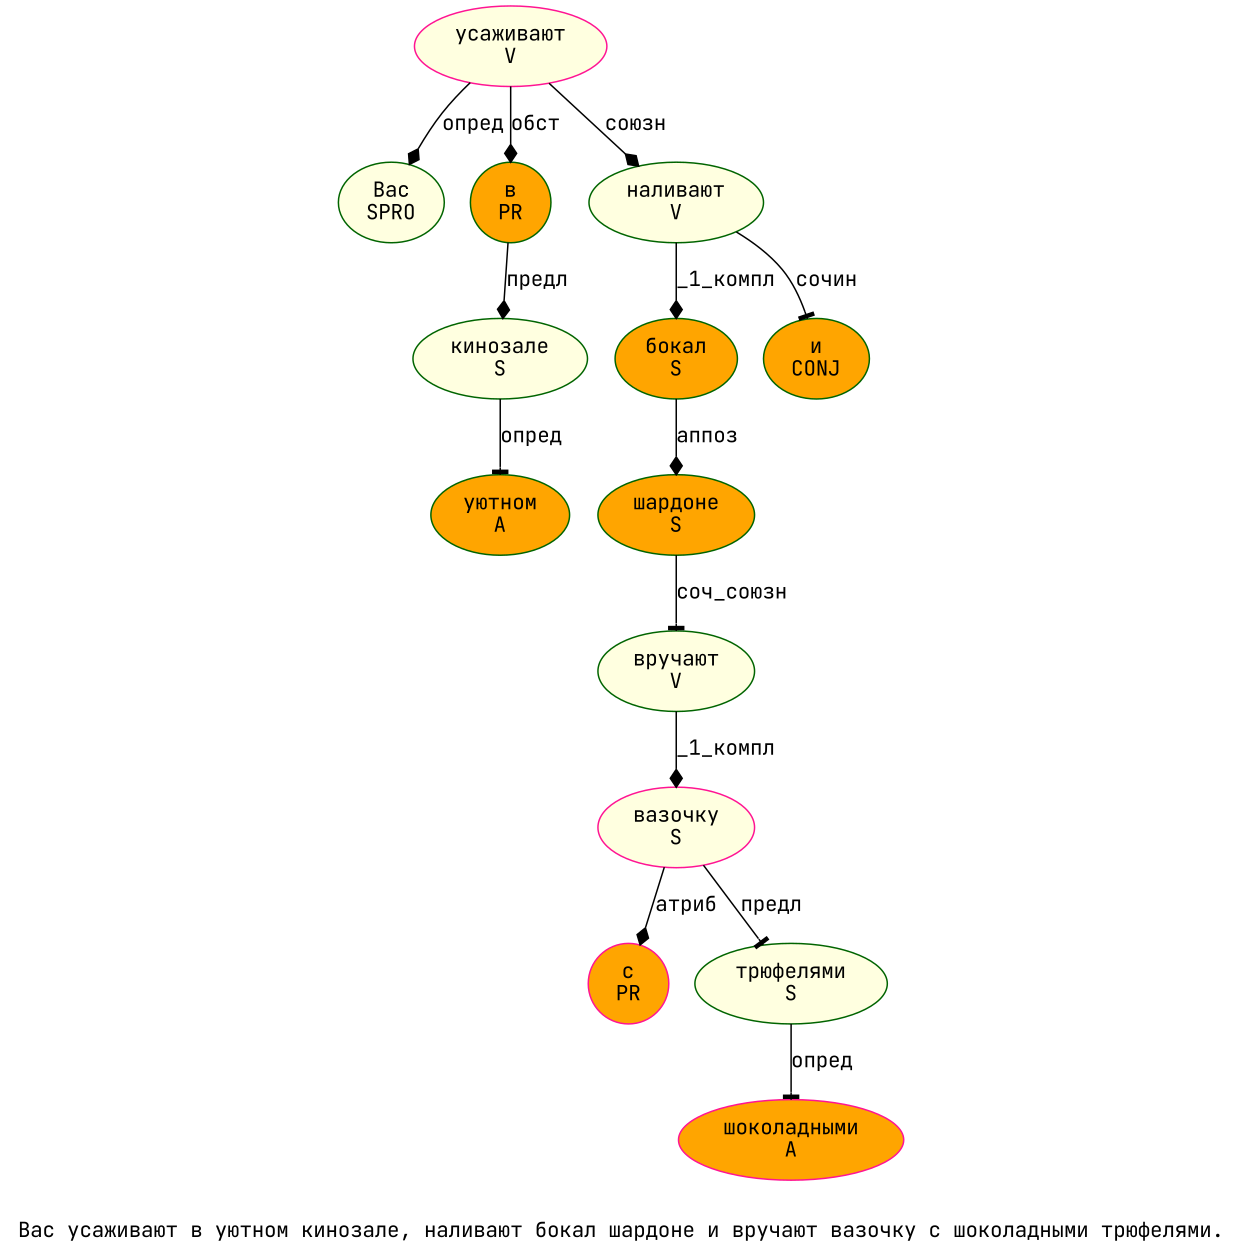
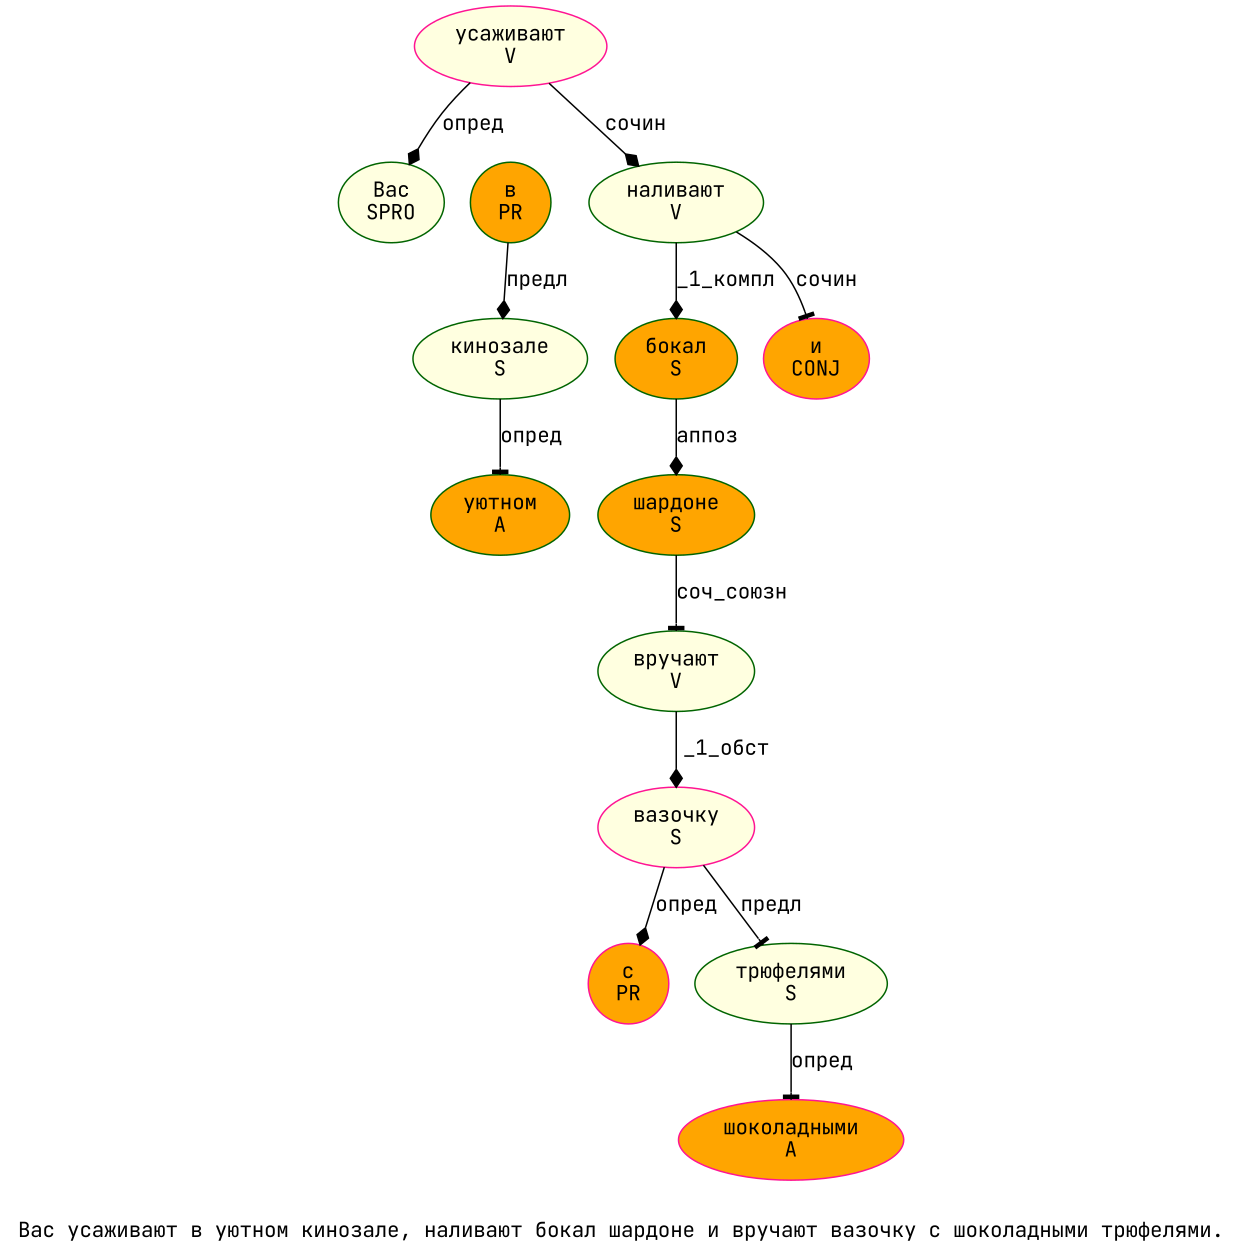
edge "усаживают V" -> "в PR": removed, label "обст"
edge "усаживают V" -> "наливают V": label "союзн" -> "сочин"
node "и CONJ": color darkgreen -> deeppink
edge "вручают V" -> "вазочку S": label "_1_компл" -> "_1_обст"
edge "вазочку S" -> "с PR": label "атриб" -> "опред"
